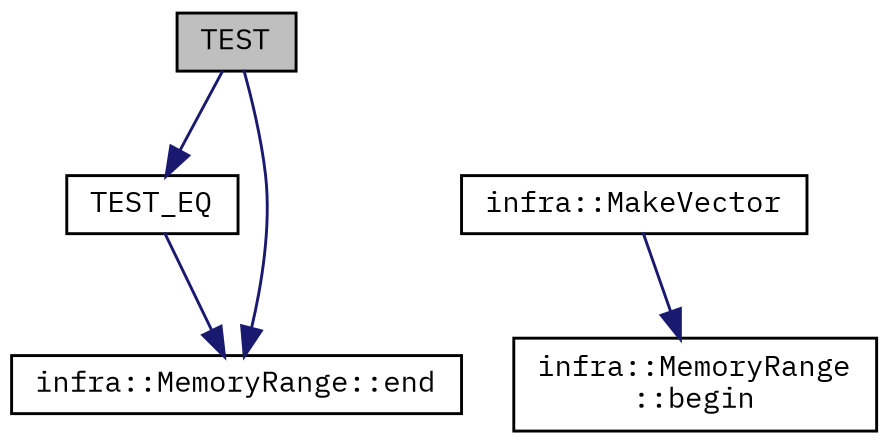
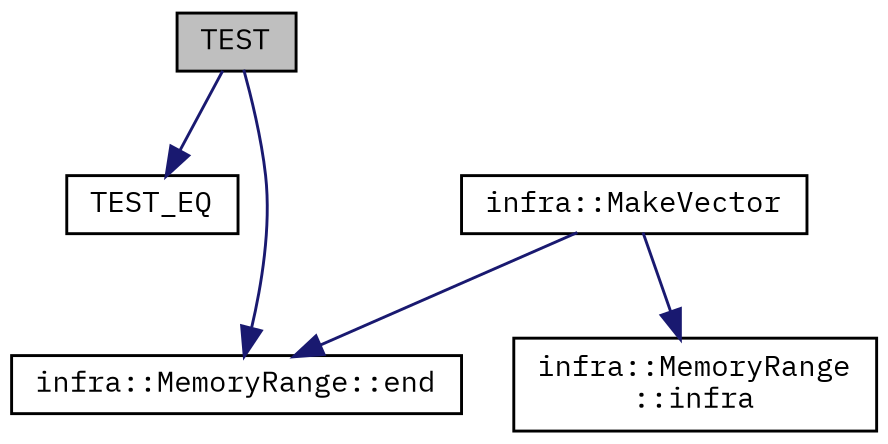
edge "TEST_EQ" -> "infra::MemoryRange::end": now "infra::MakeVector" -> "infra::MemoryRange::end"
node "infra::MemoryRange ::begin": label "infra::MemoryRange ::begin" -> "infra::MemoryRange ::infra"
